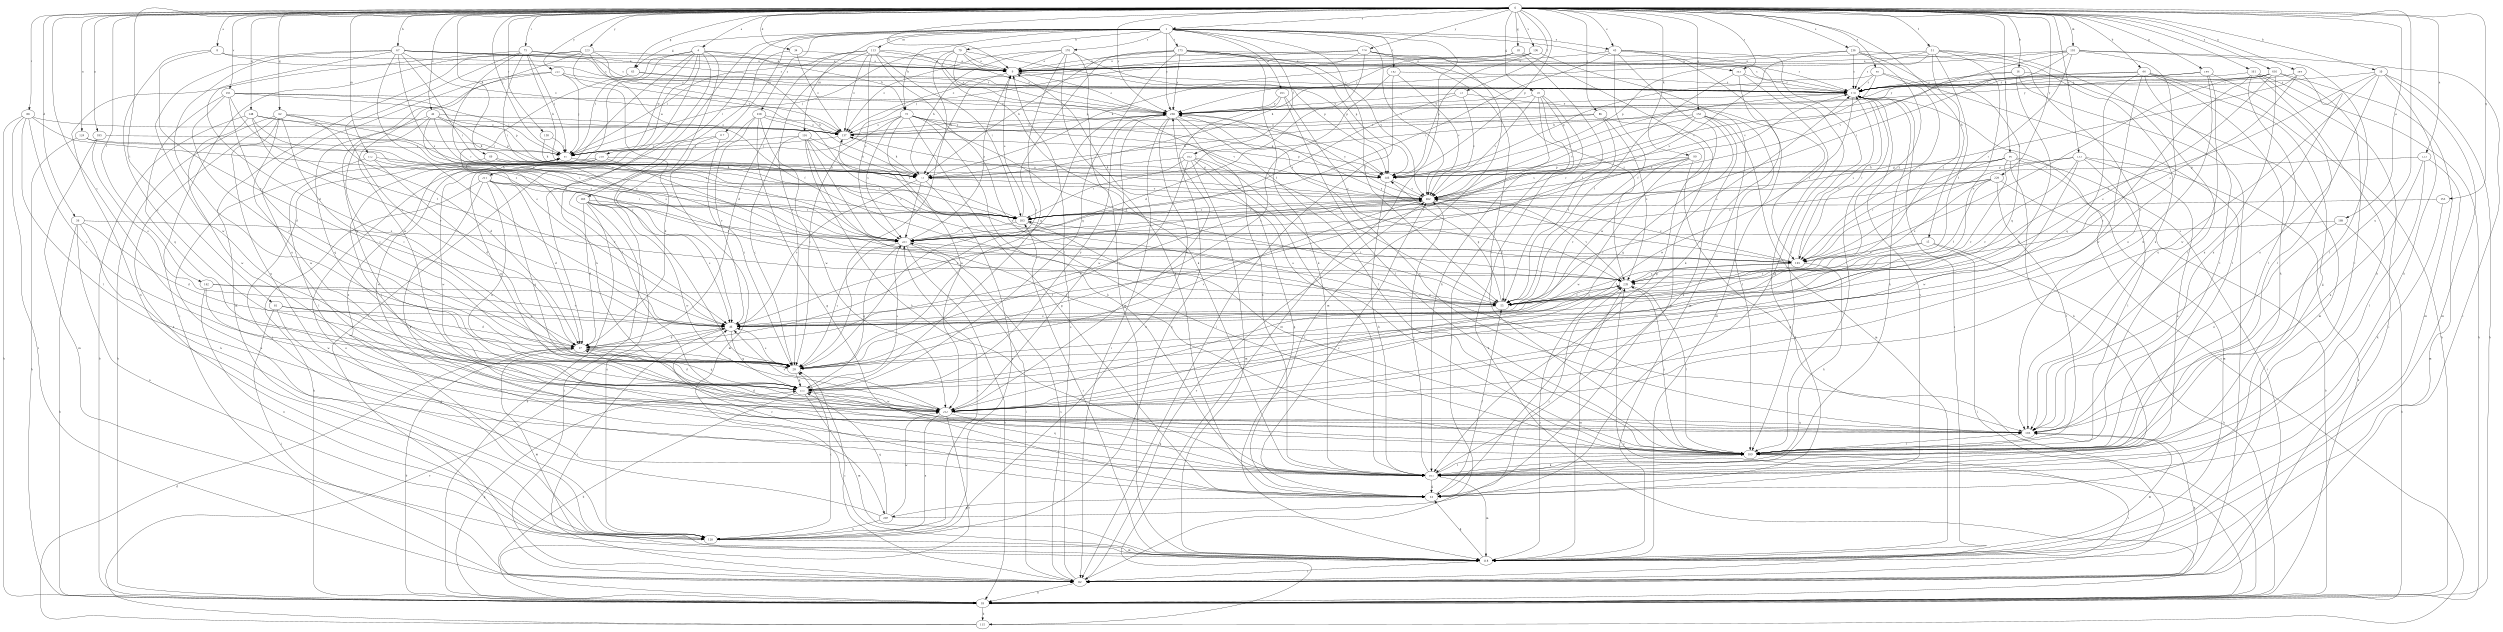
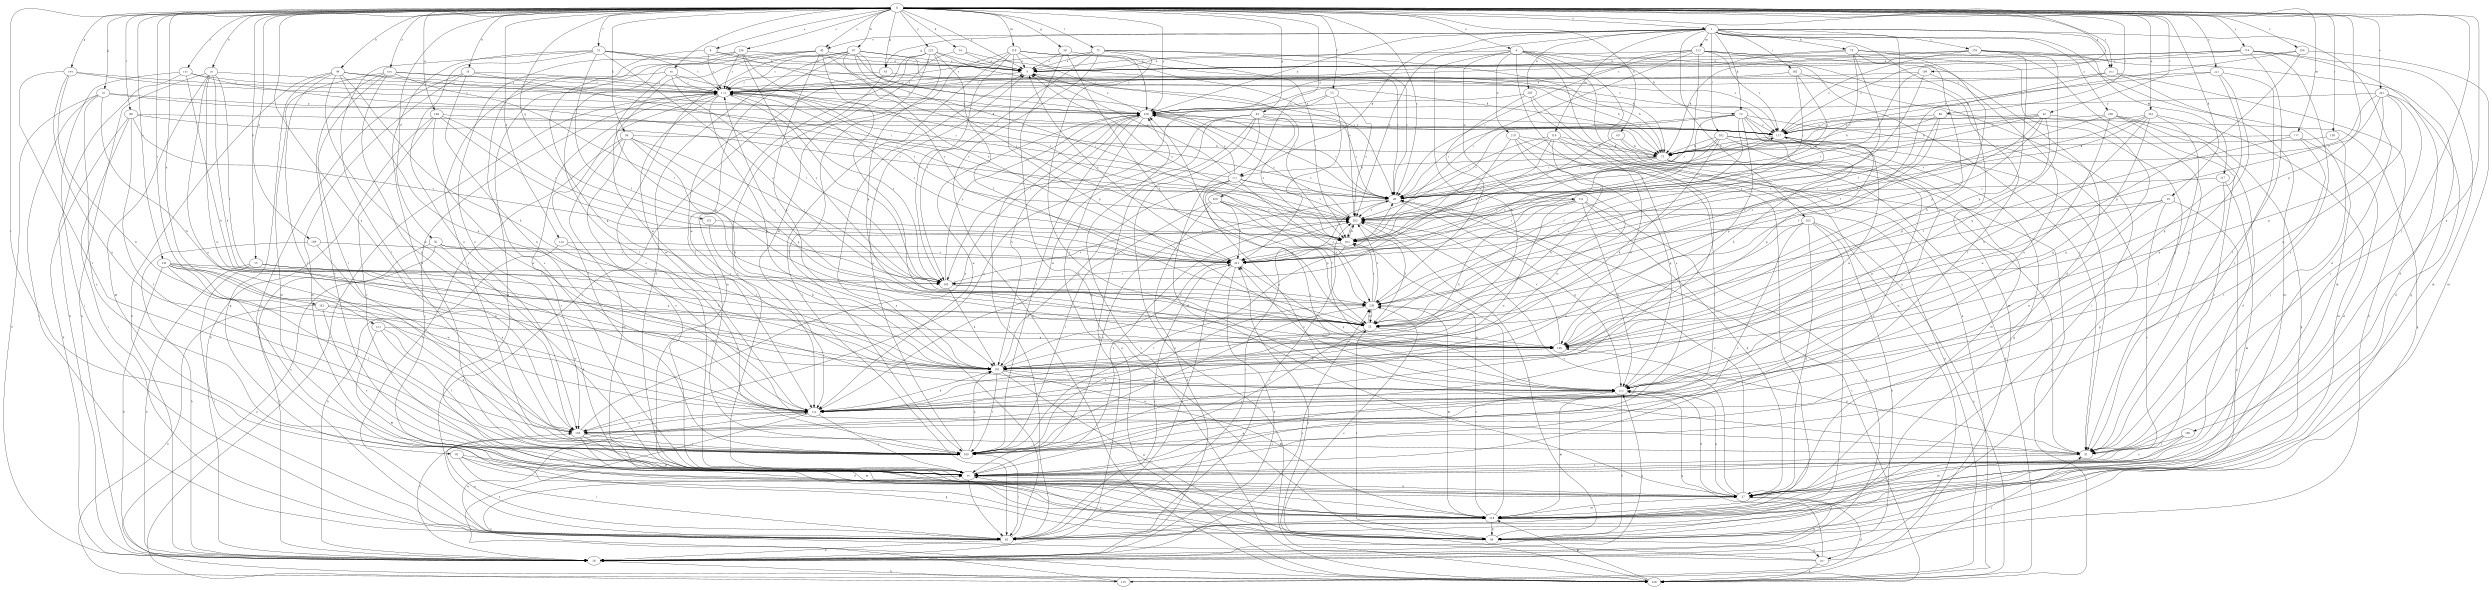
edge "175" -> "73": reversed
edge "137" -> "28": added, label "c"
edge "161" -> "109": removed, label "l"
